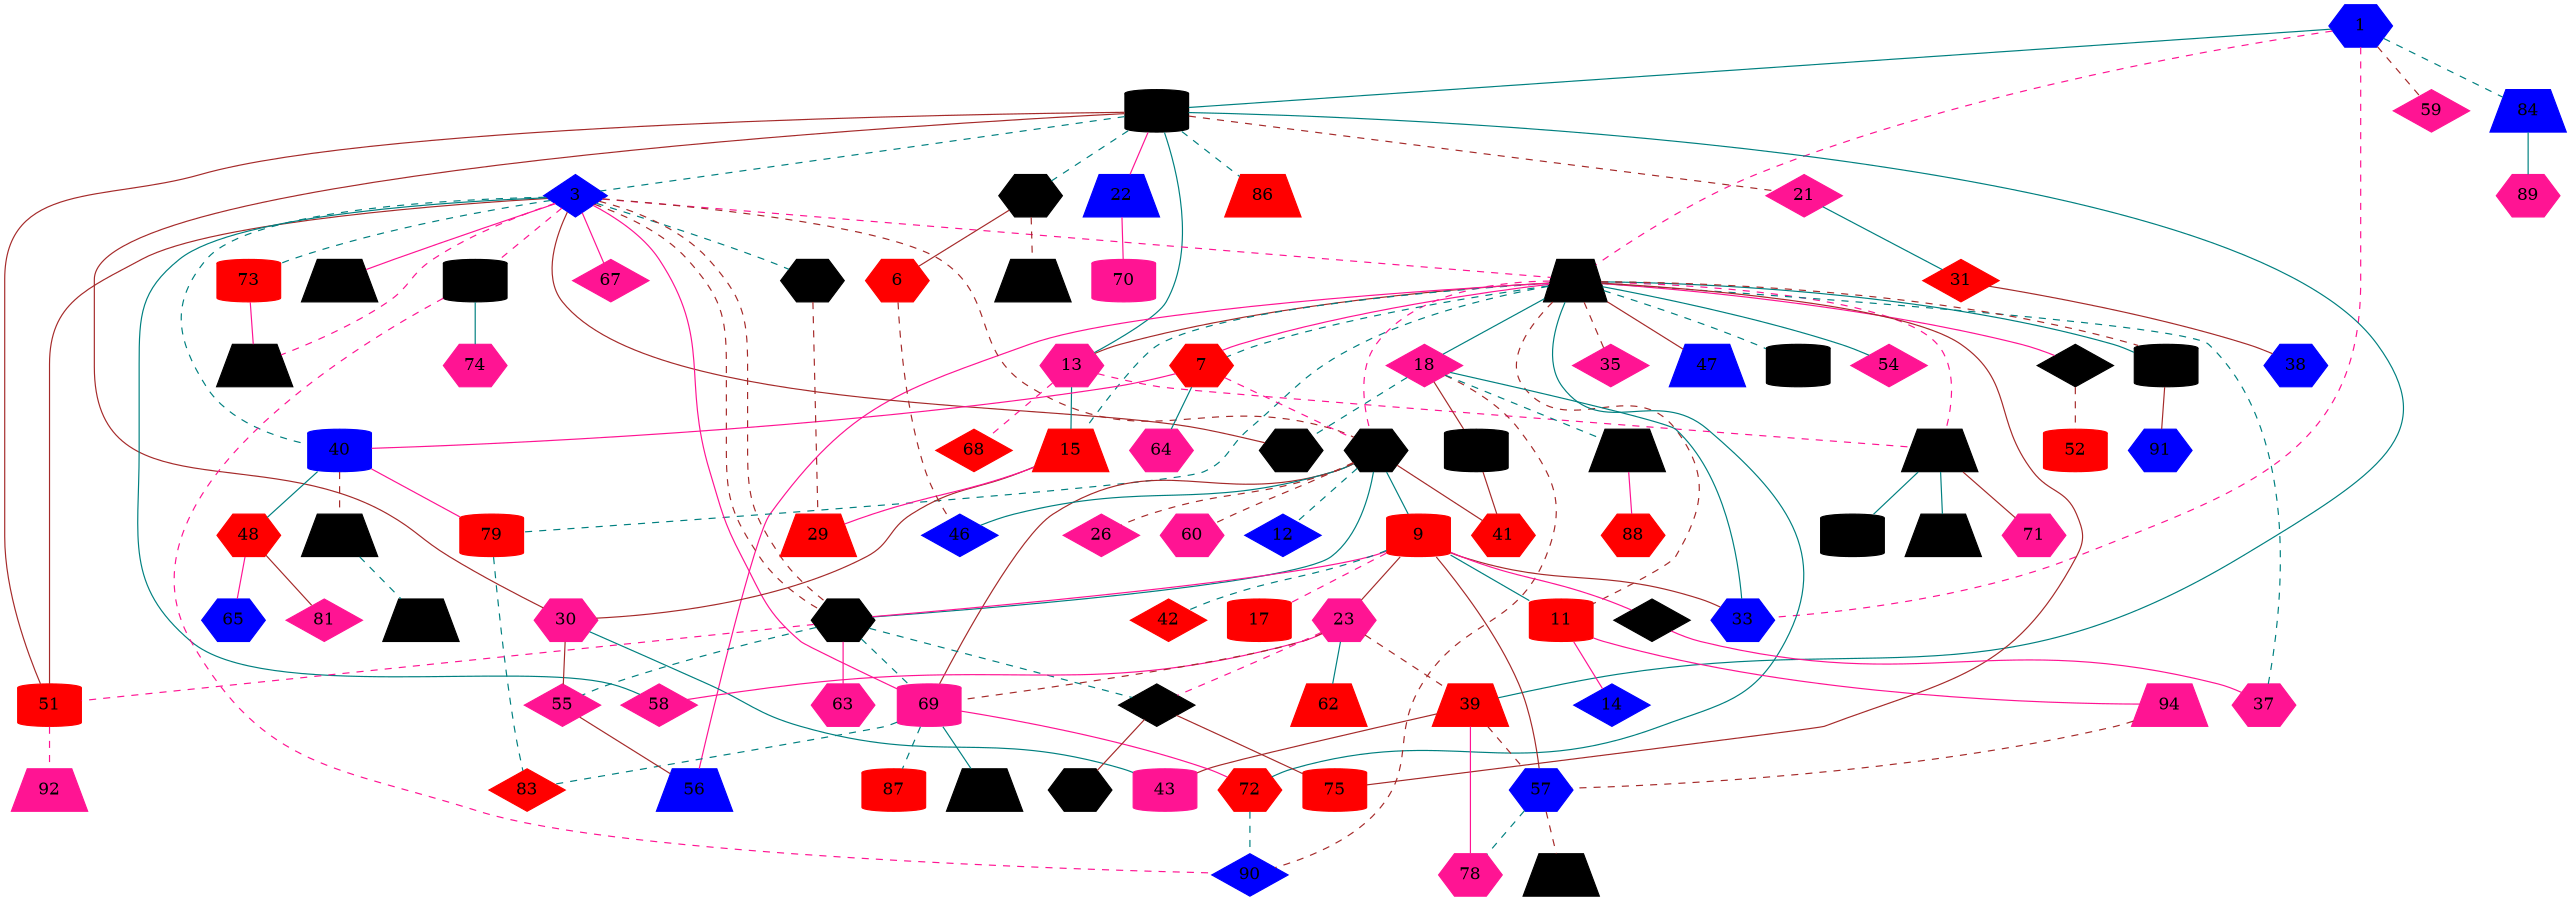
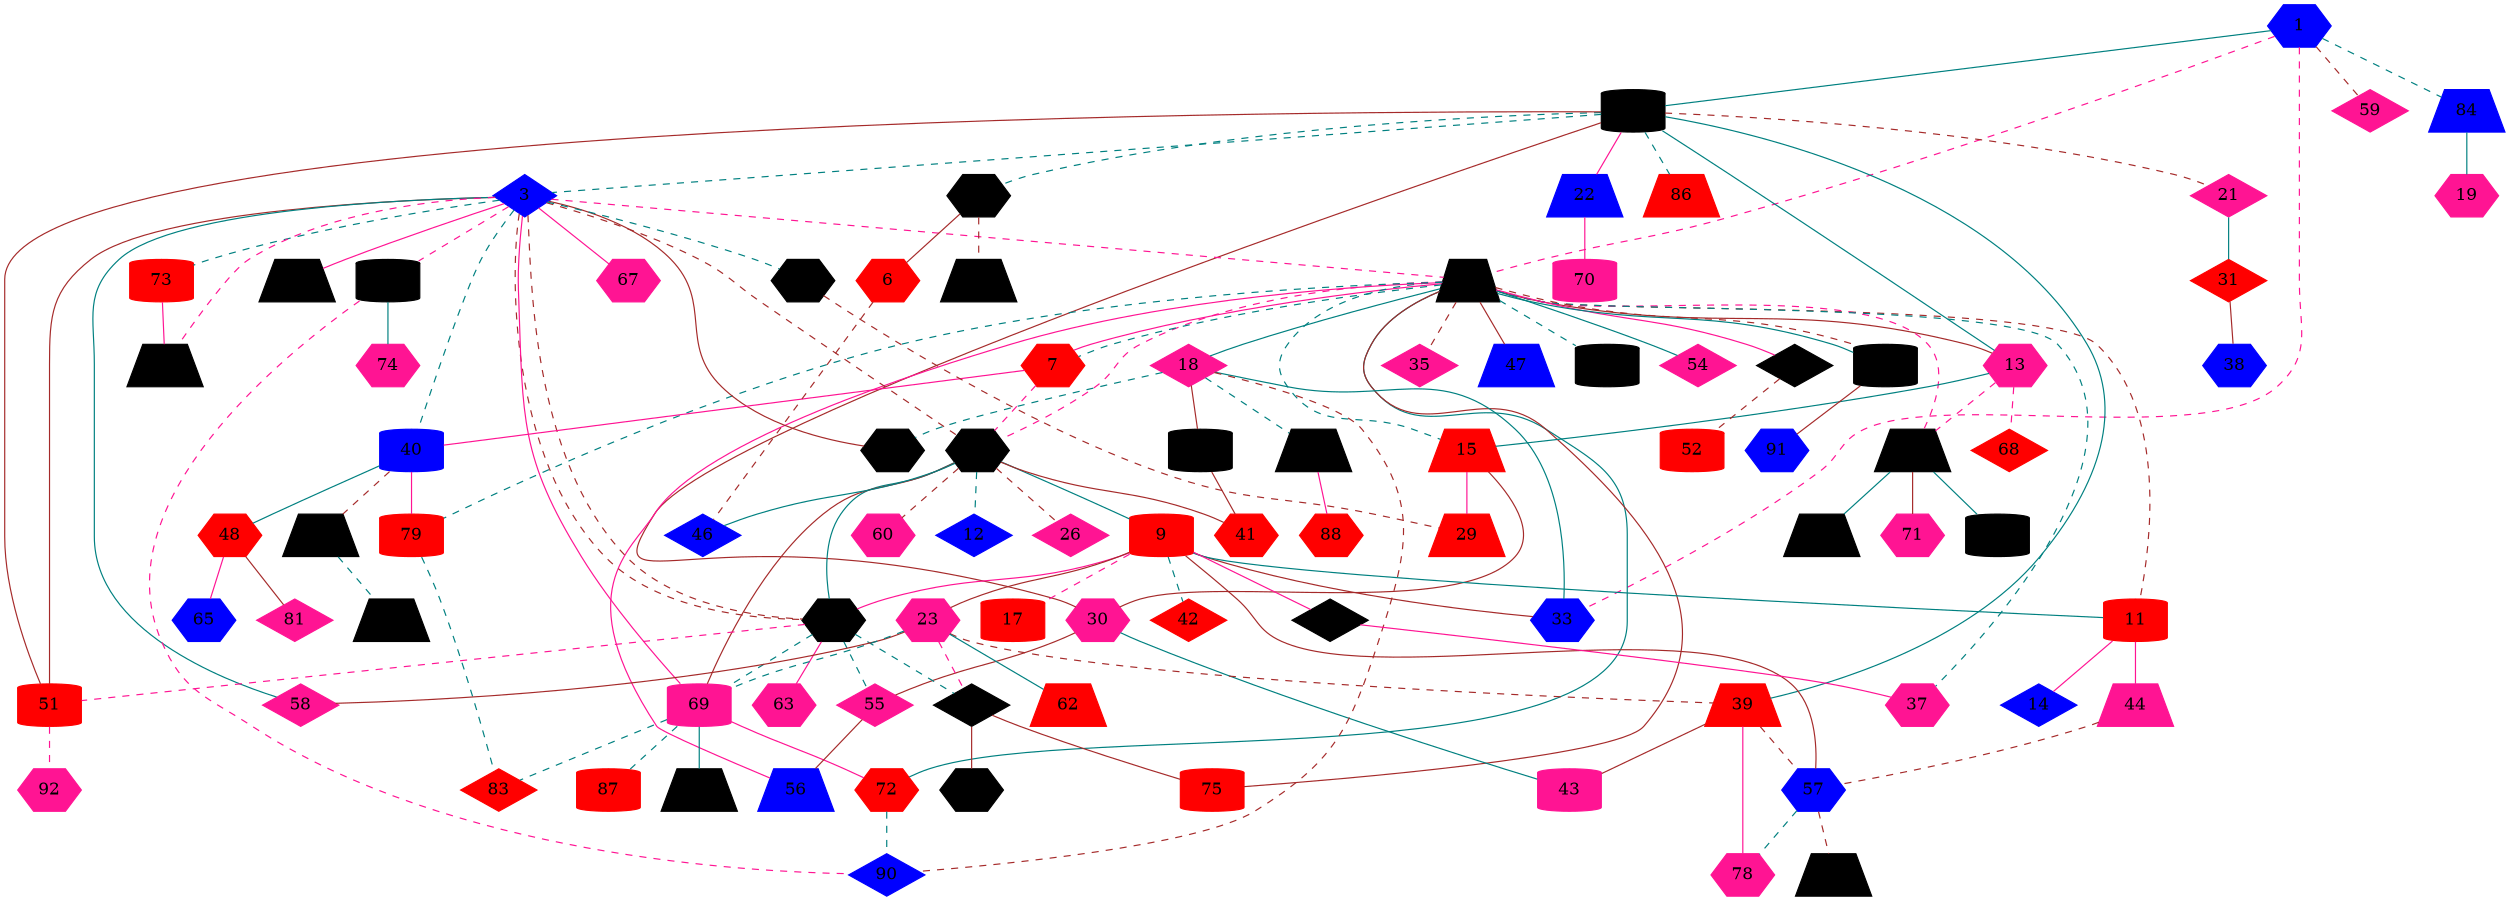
node "89": label "89" -> "19"
node "67": shape diamond -> hexagon
node "64": removed
edge "23" -- "58": color deeppink -> brown
edge "23" -- "69": color brown -> teal
node "94": label "94" -> "44"
node "92": shape trapezium -> hexagon
